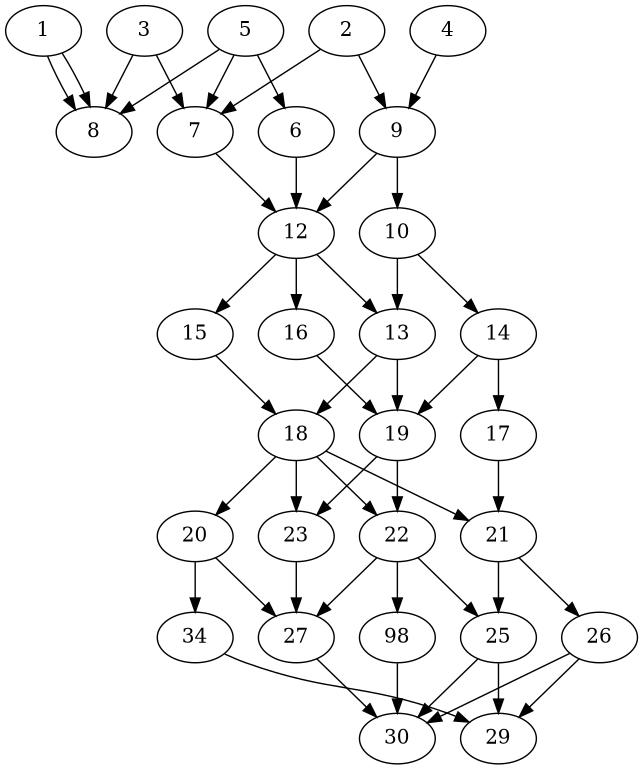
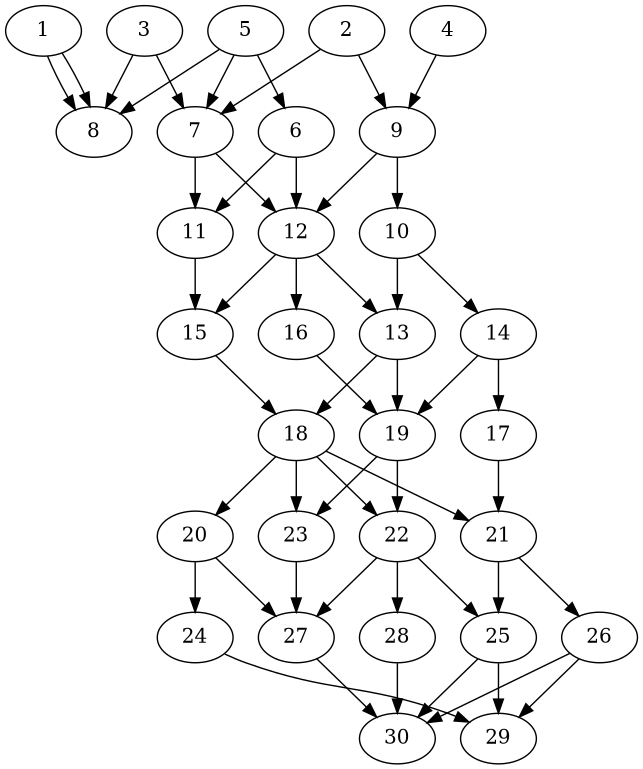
node "11": added
node "34": label "34" -> "24"
node "98": label "98" -> "28"
